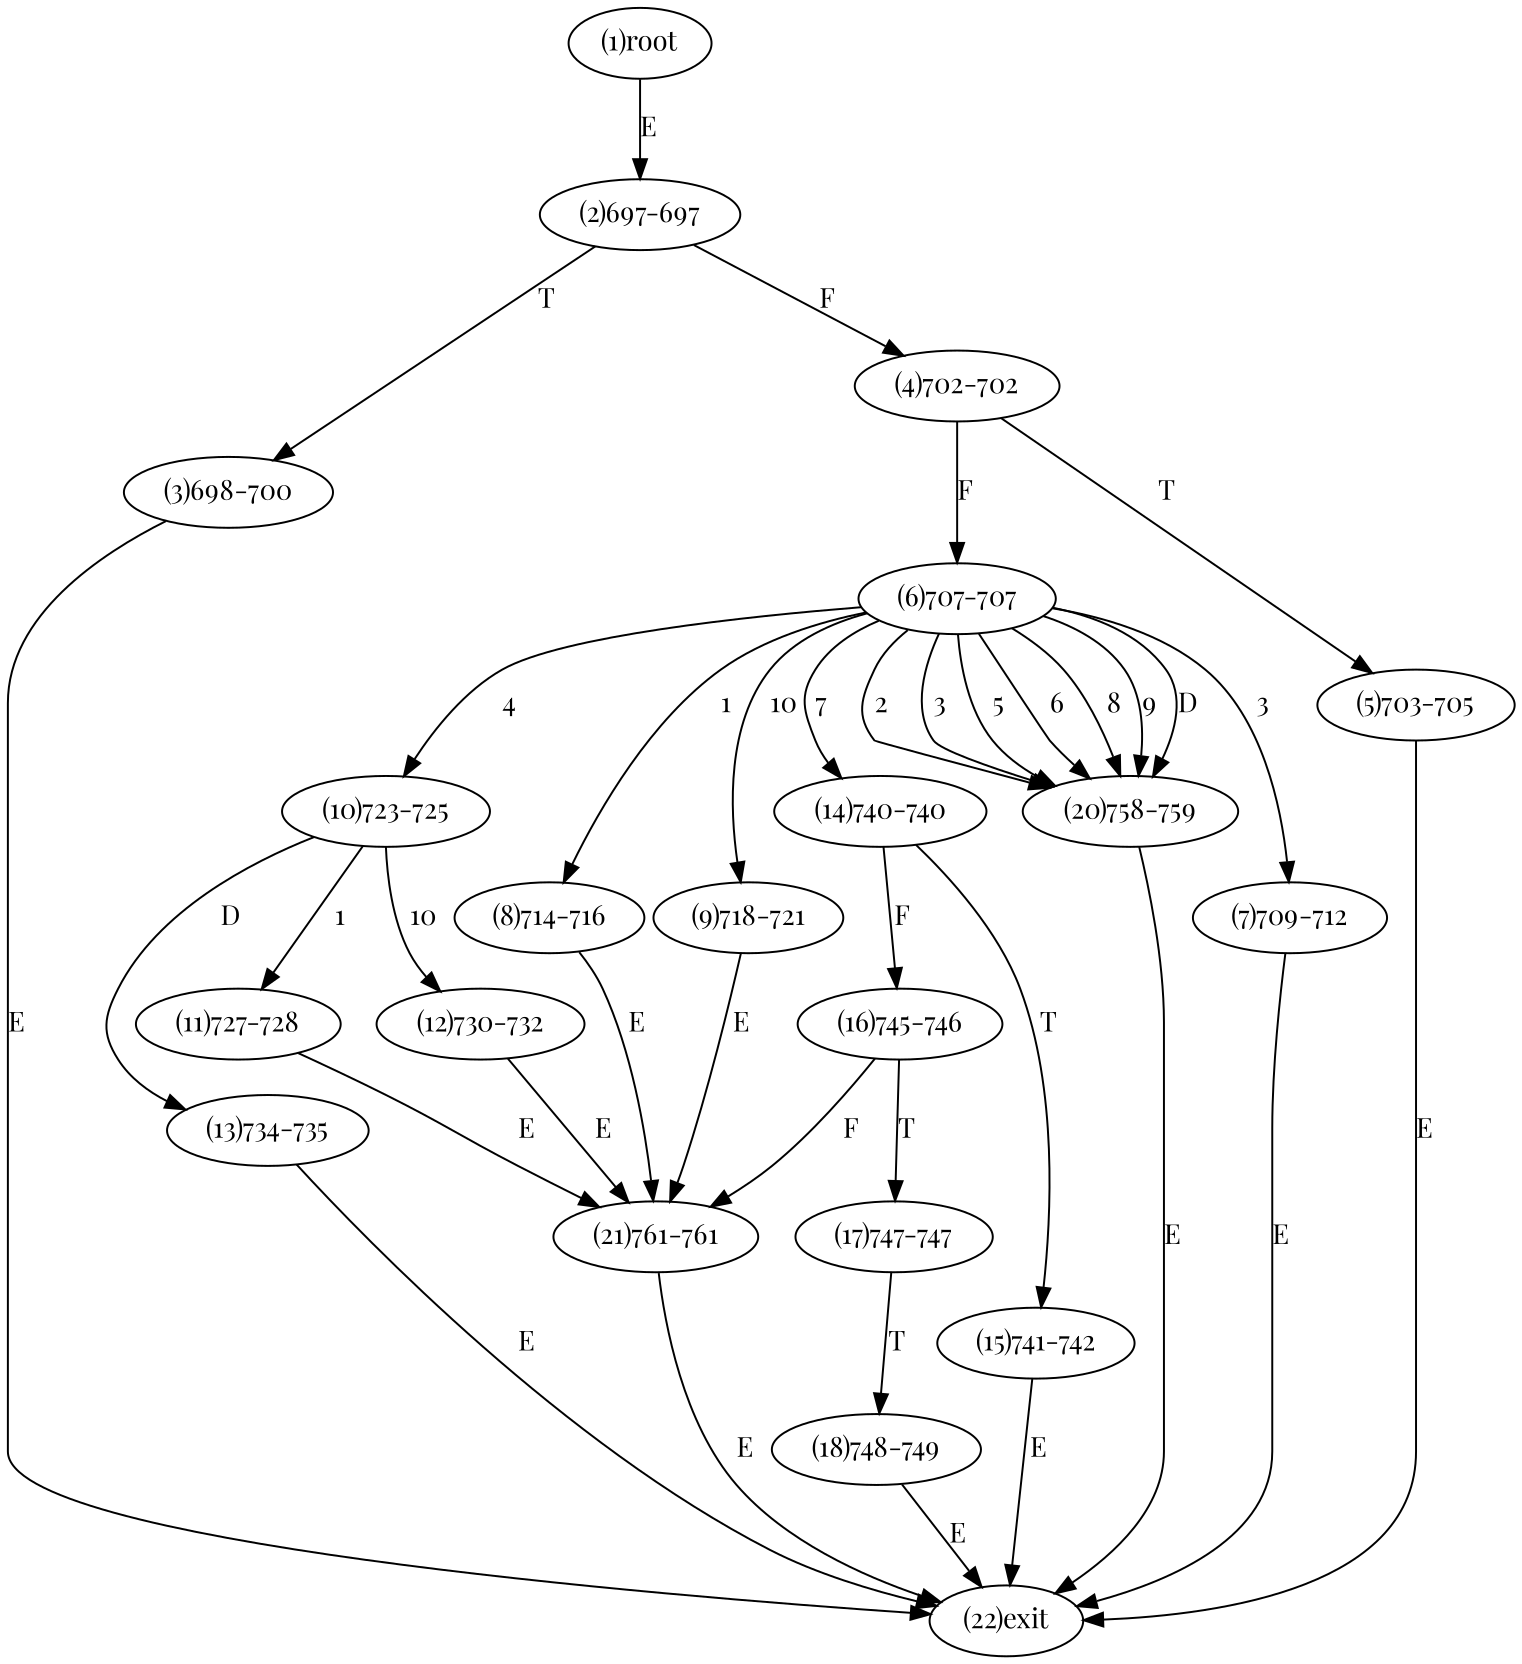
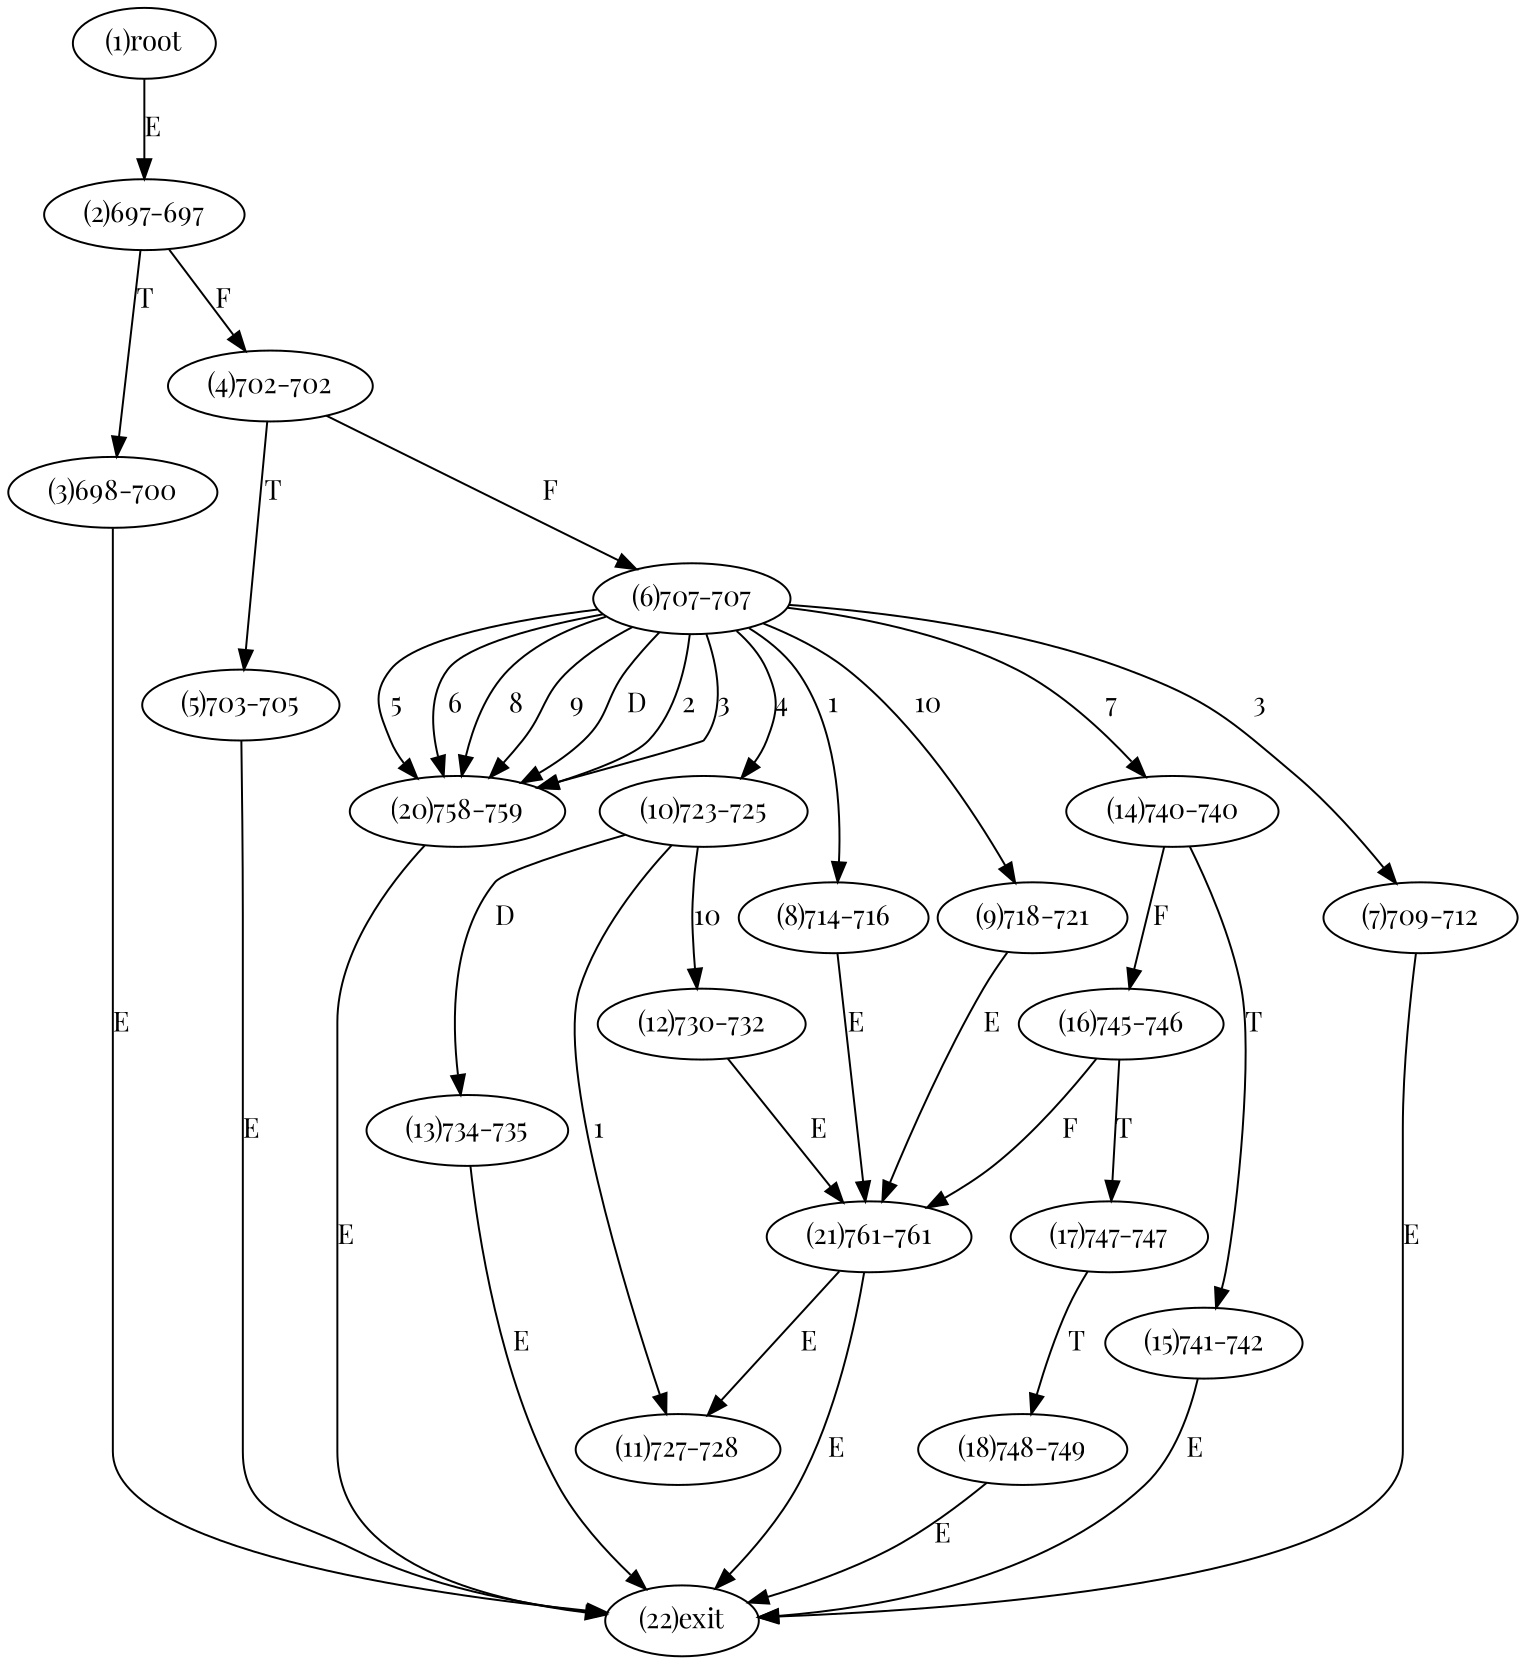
edge "(11)727-728" -> "(21)761-761": reversed
